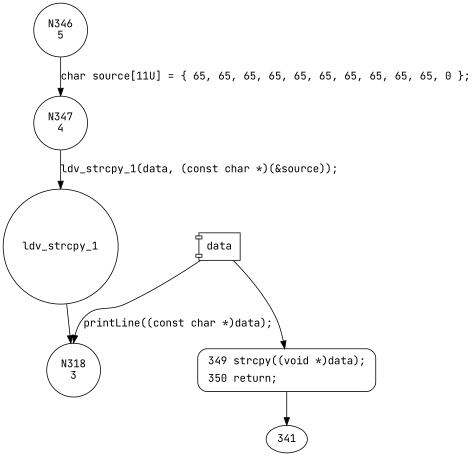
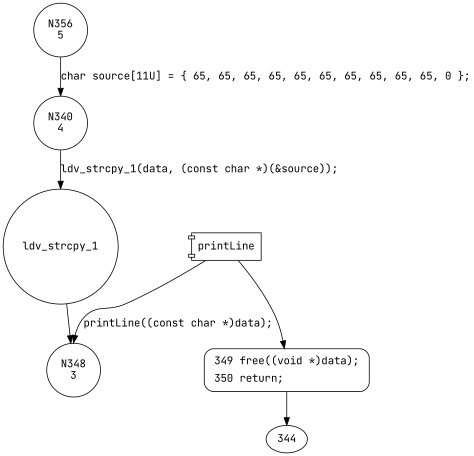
node "N346 5": label "N346 5" -> "N356 5"
node "N347 4": label "N347 4" -> "N340 4"
node "data": label "data" -> "printLine"
node "349": text "strcpy((void *)data);" -> "free((void *)data);"
node "N318 3": label "N318 3" -> "N348 3"
node "341": label "341" -> "344"
